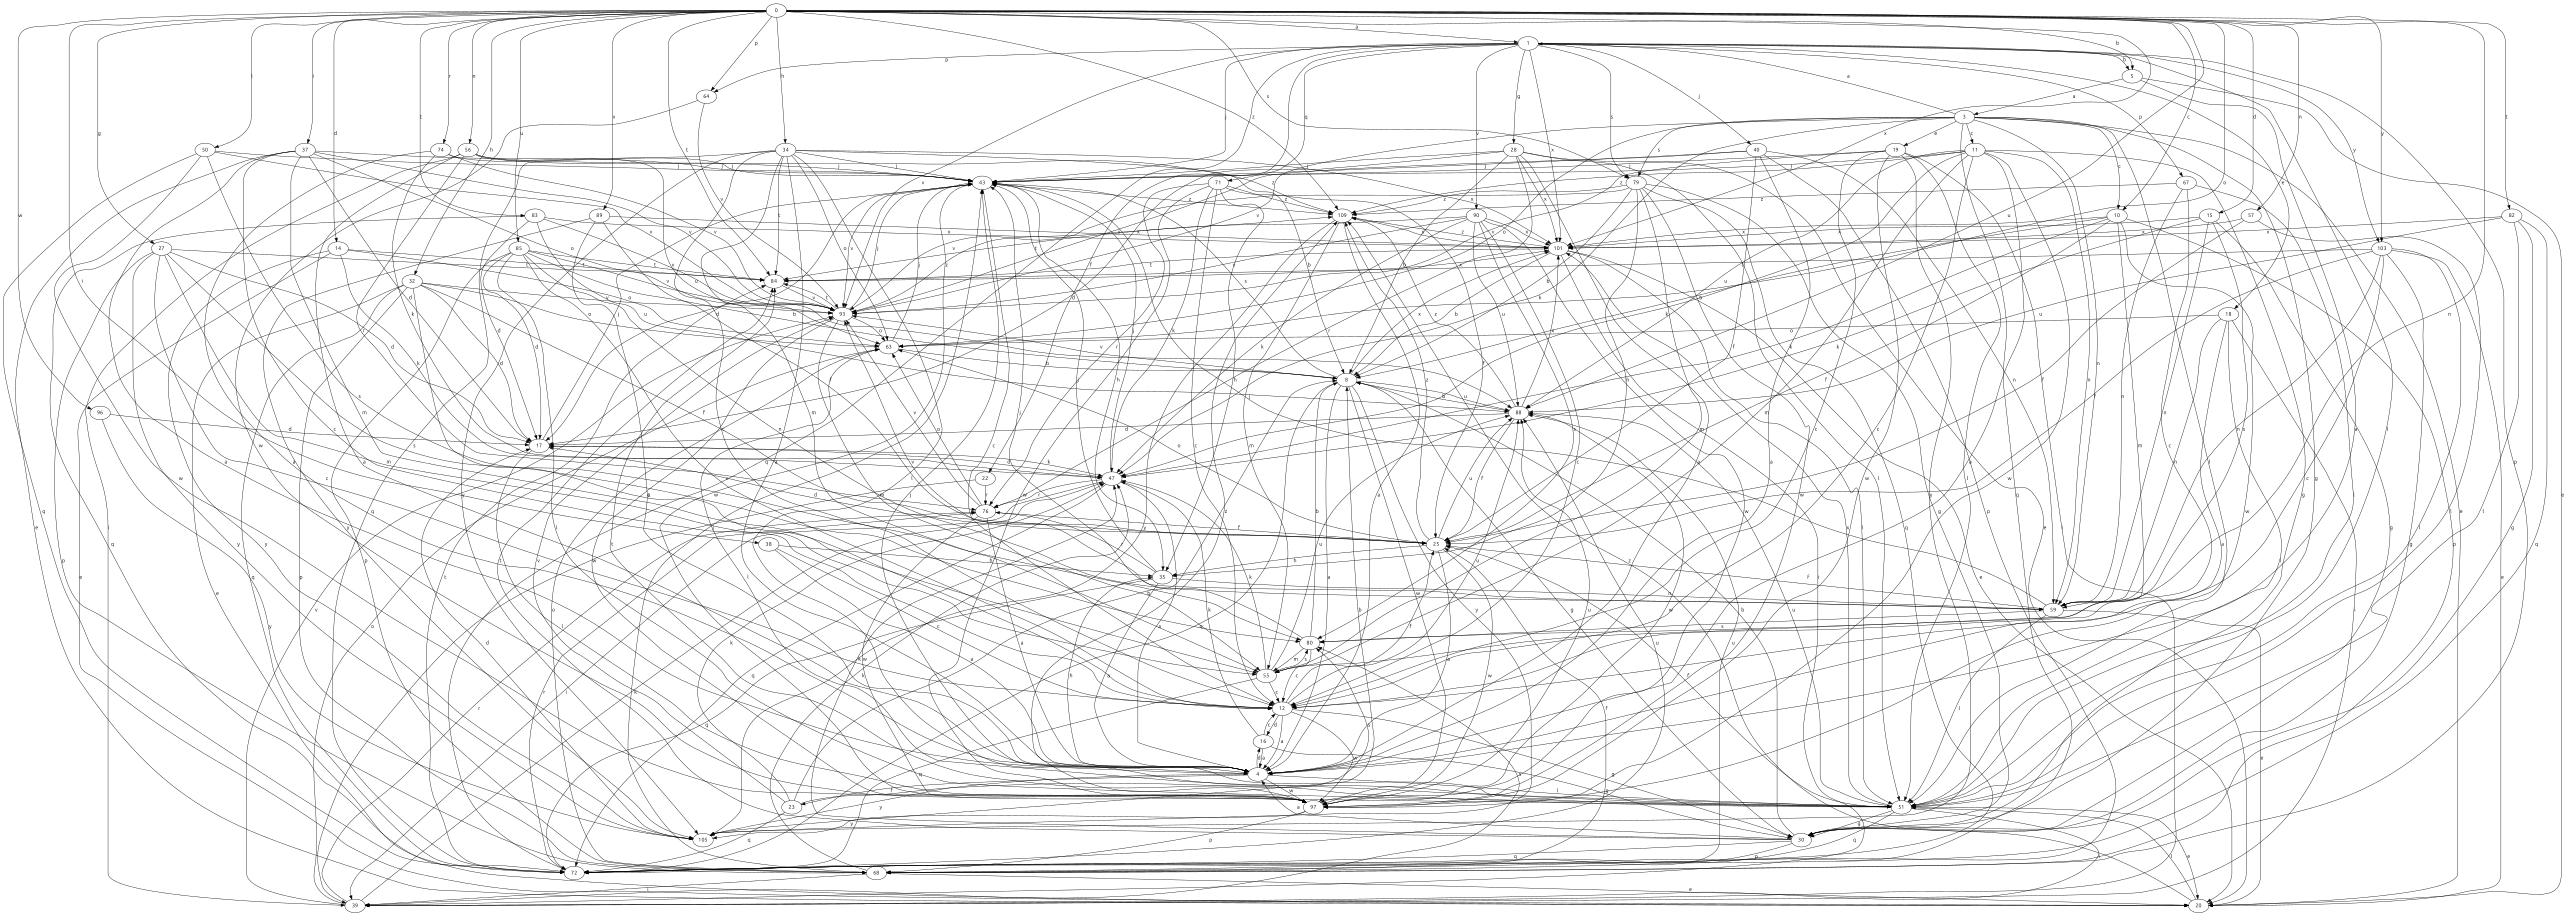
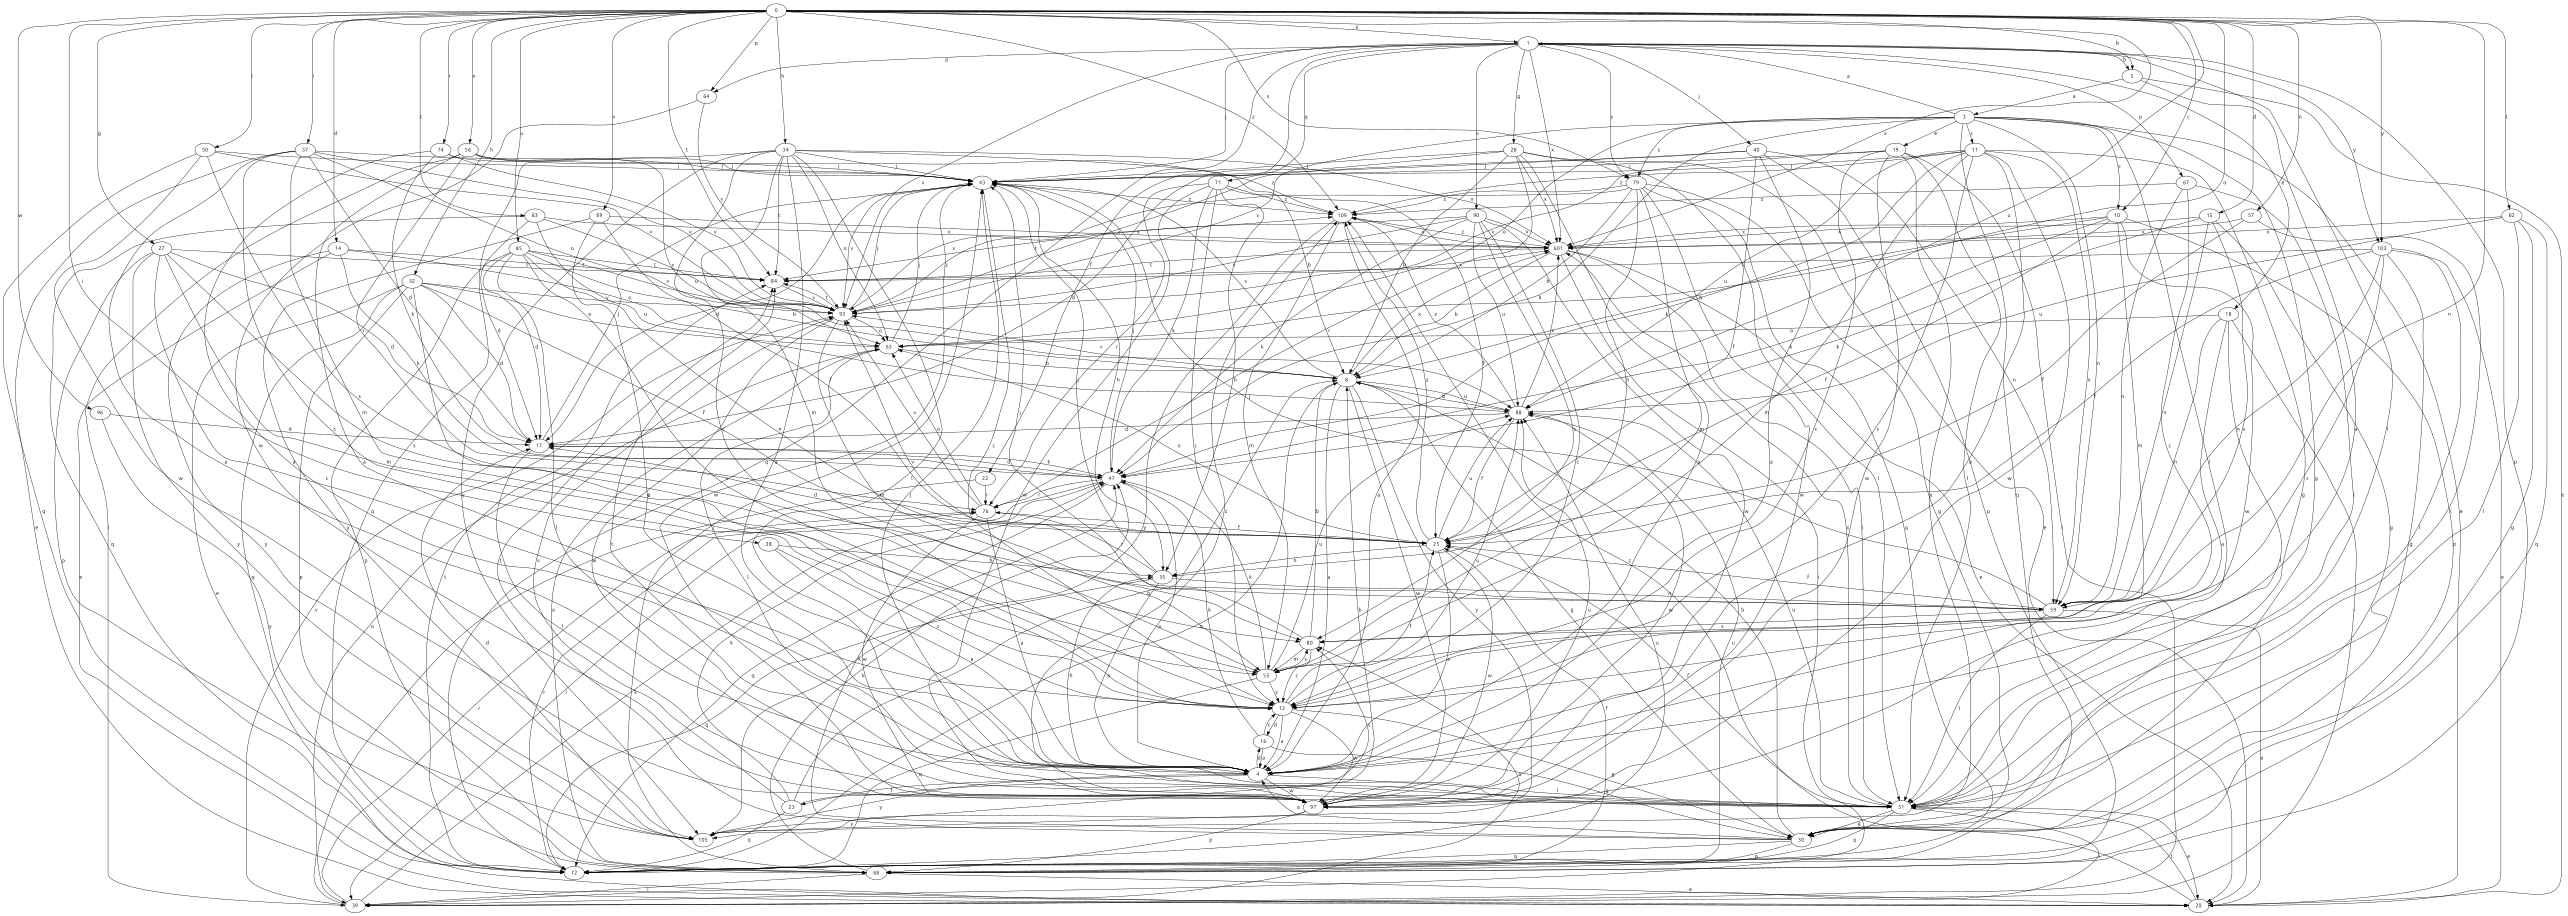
node "101": label "101" -> "601"
